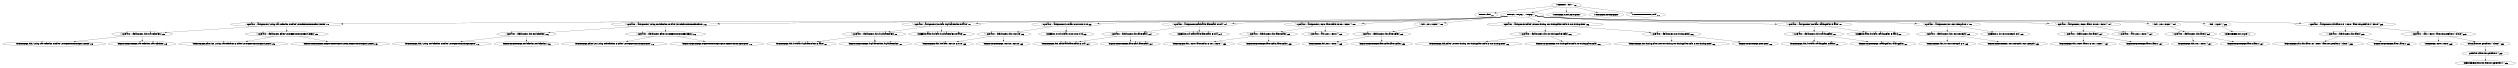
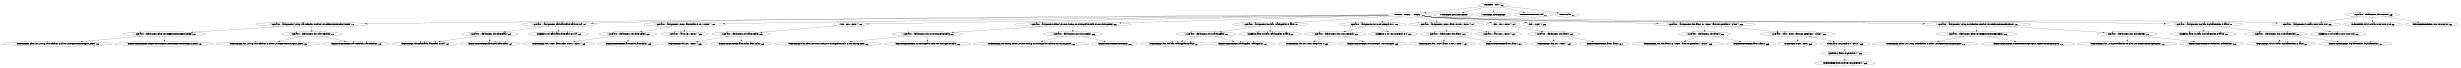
edge "(<operator>.assignment,boolean recurse = true)" -> "(<operator>.fieldAccess,this.recurse)": reversed
node "(IDENTIFIER,this,super();)": removed
